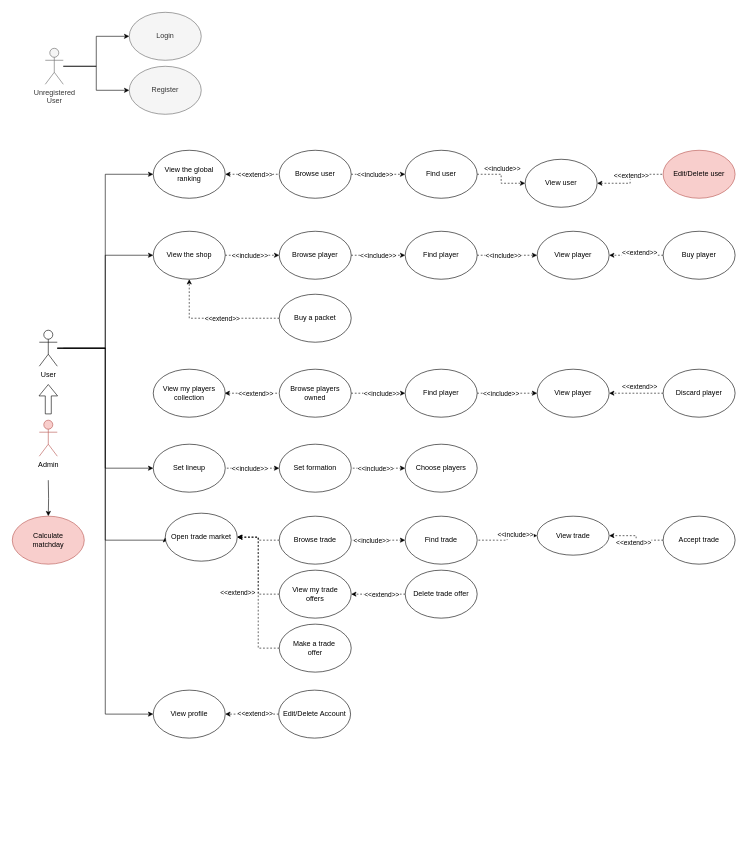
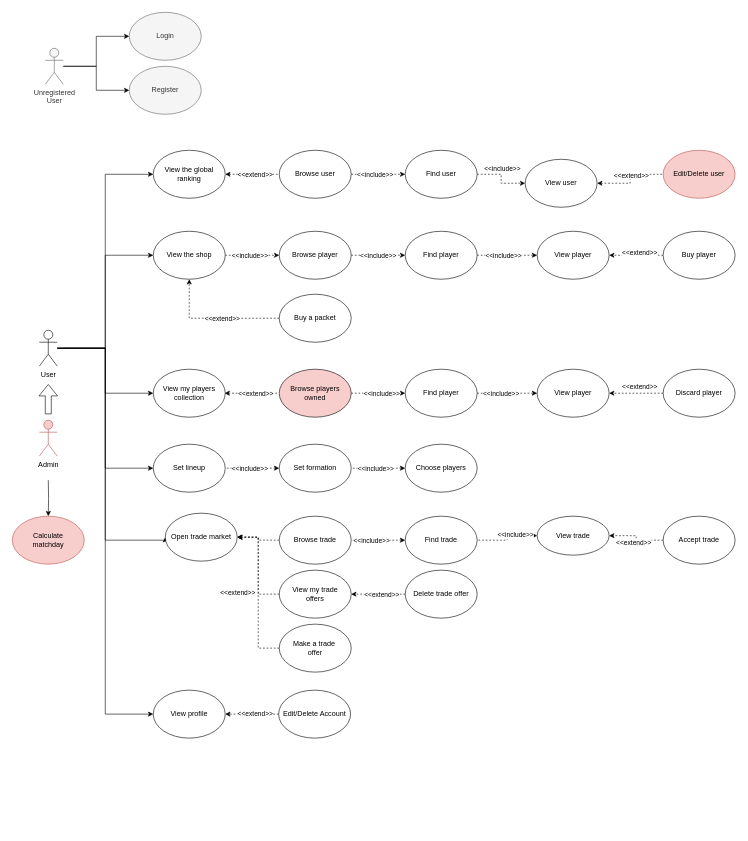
edge "User" -> "View my players collection": added
node "Browse players owned": fillcolor #ffffff -> #f8cecc
